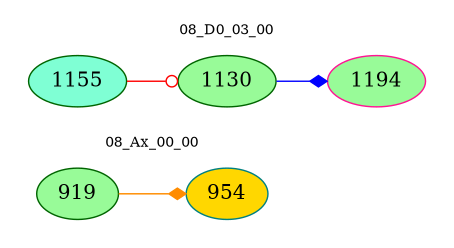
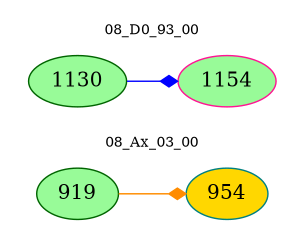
cluster "08_D0_03_00": label "08_D0_03_00" -> "08_D0_93_00"
node "1155": removed
node "1194": label "1194" -> "1154"
cluster "08_Ax_00_00": label "08_Ax_00_00" -> "08_Ax_03_00"
